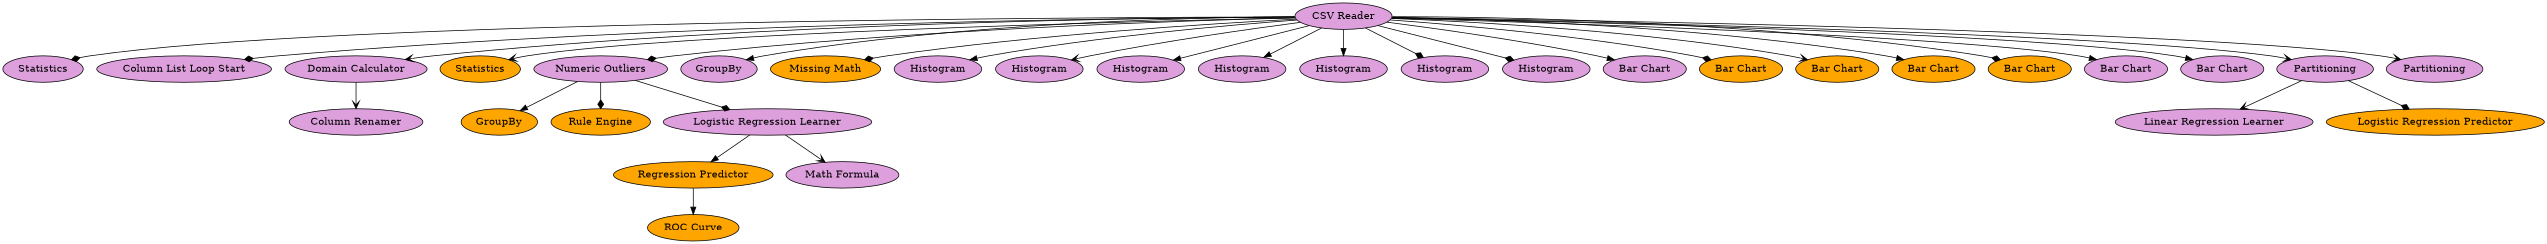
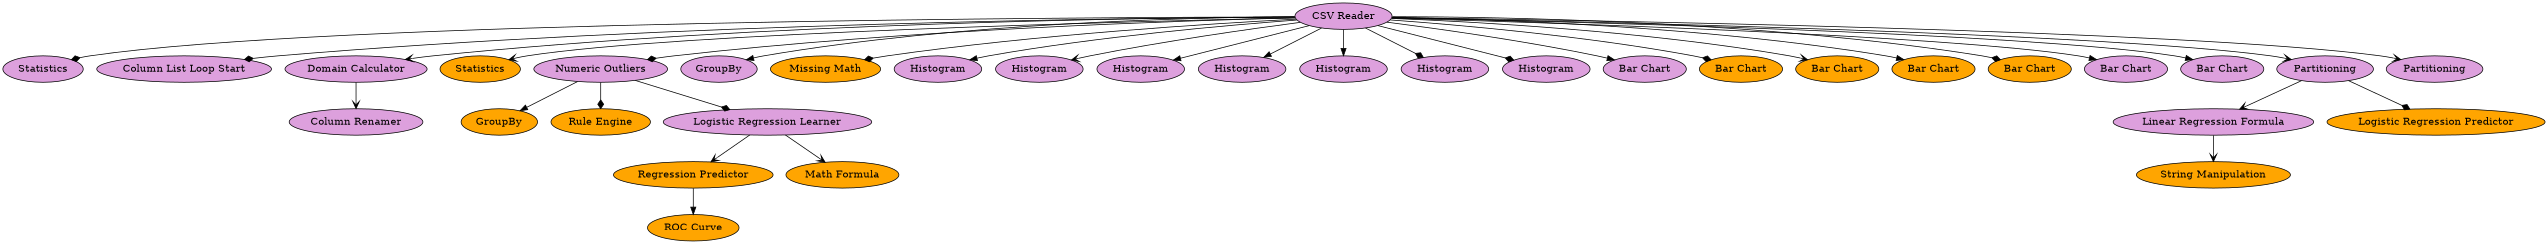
node "Linear Regression Learner": label "Linear Regression Learner" -> "Linear Regression Formula"
edge "Logistic Regression Learner" -> "Regression Predictor": arrowhead normal -> vee
node "Math Formula": fillcolor plum -> orange
node "String Manipulation": added
